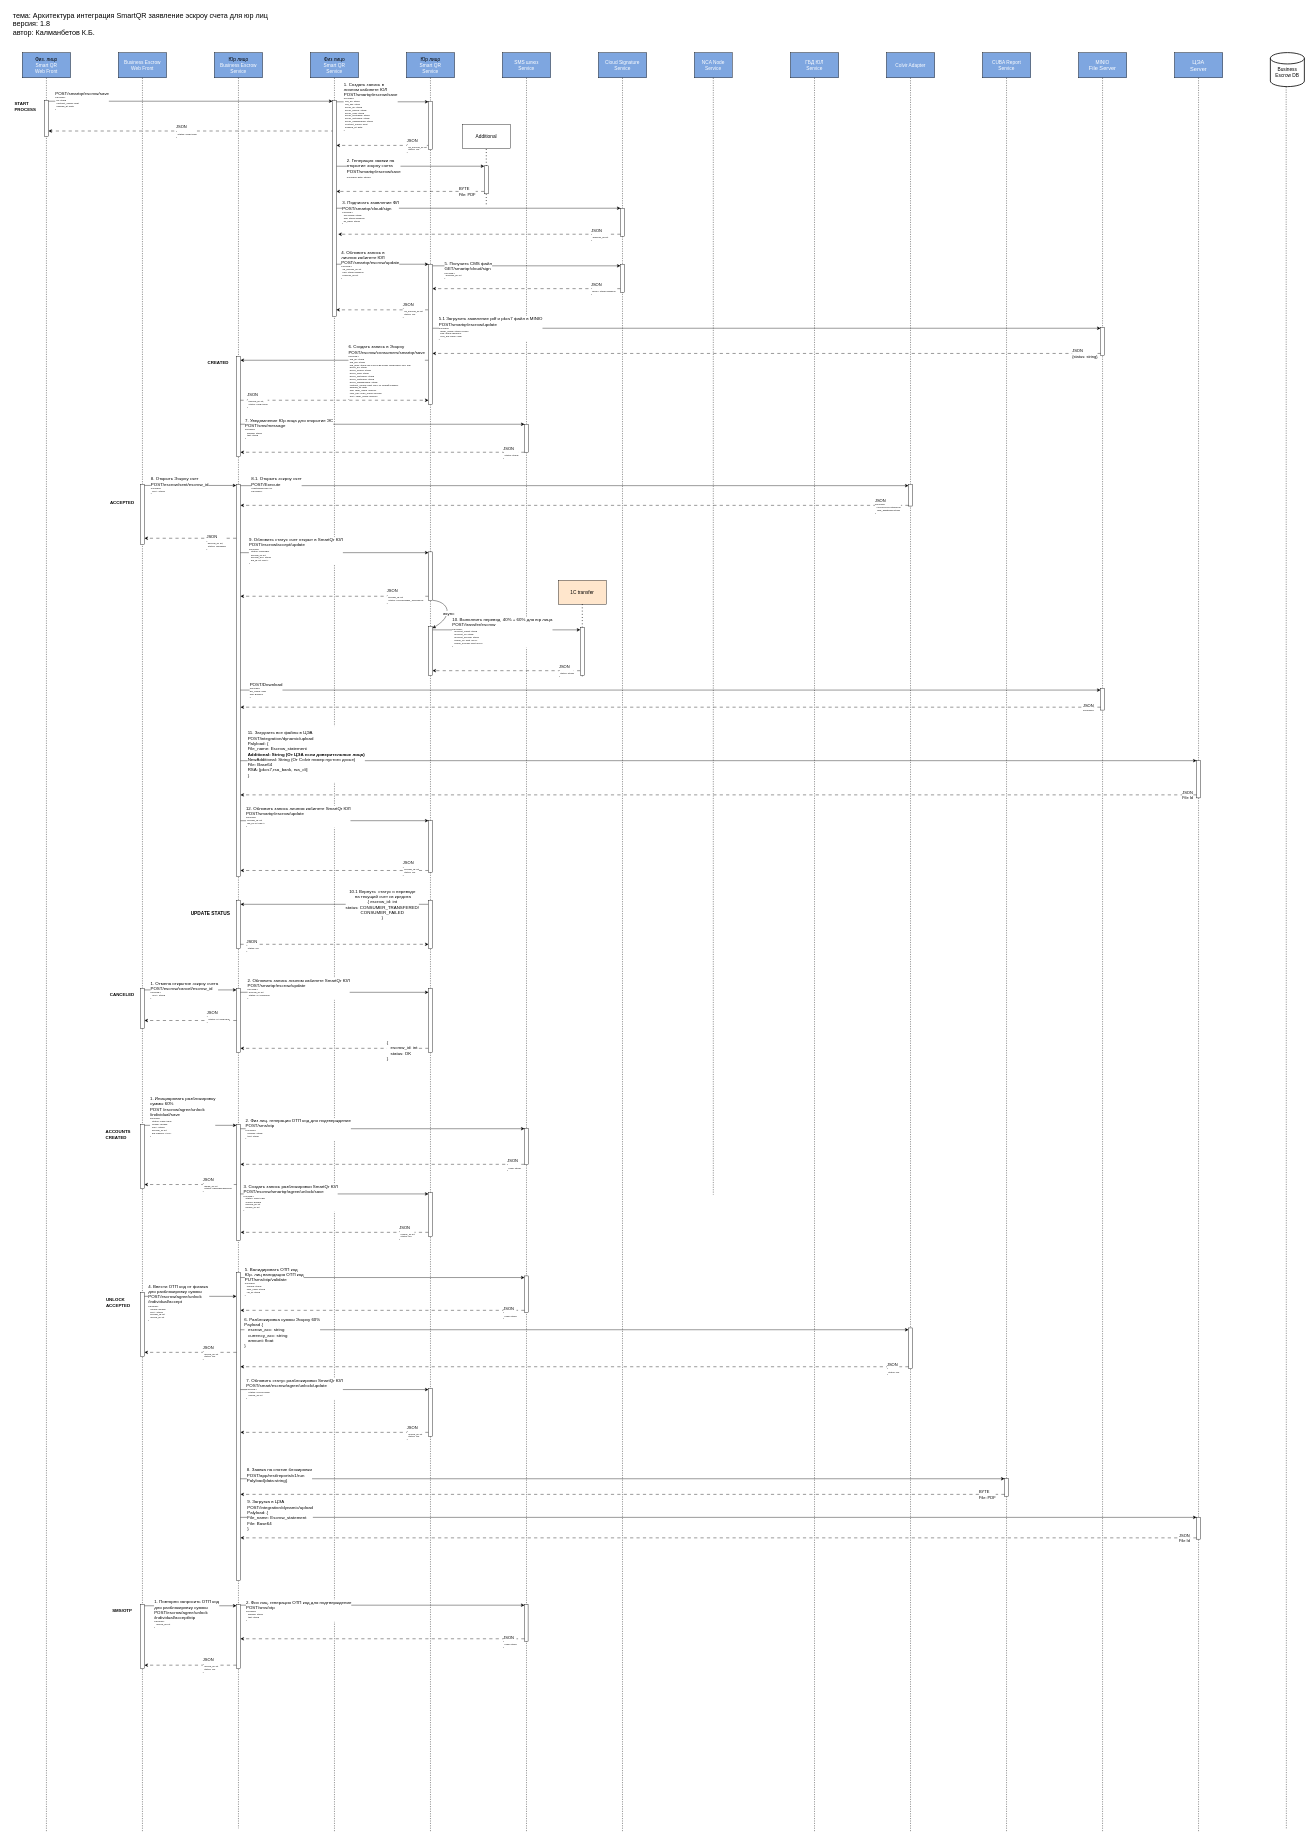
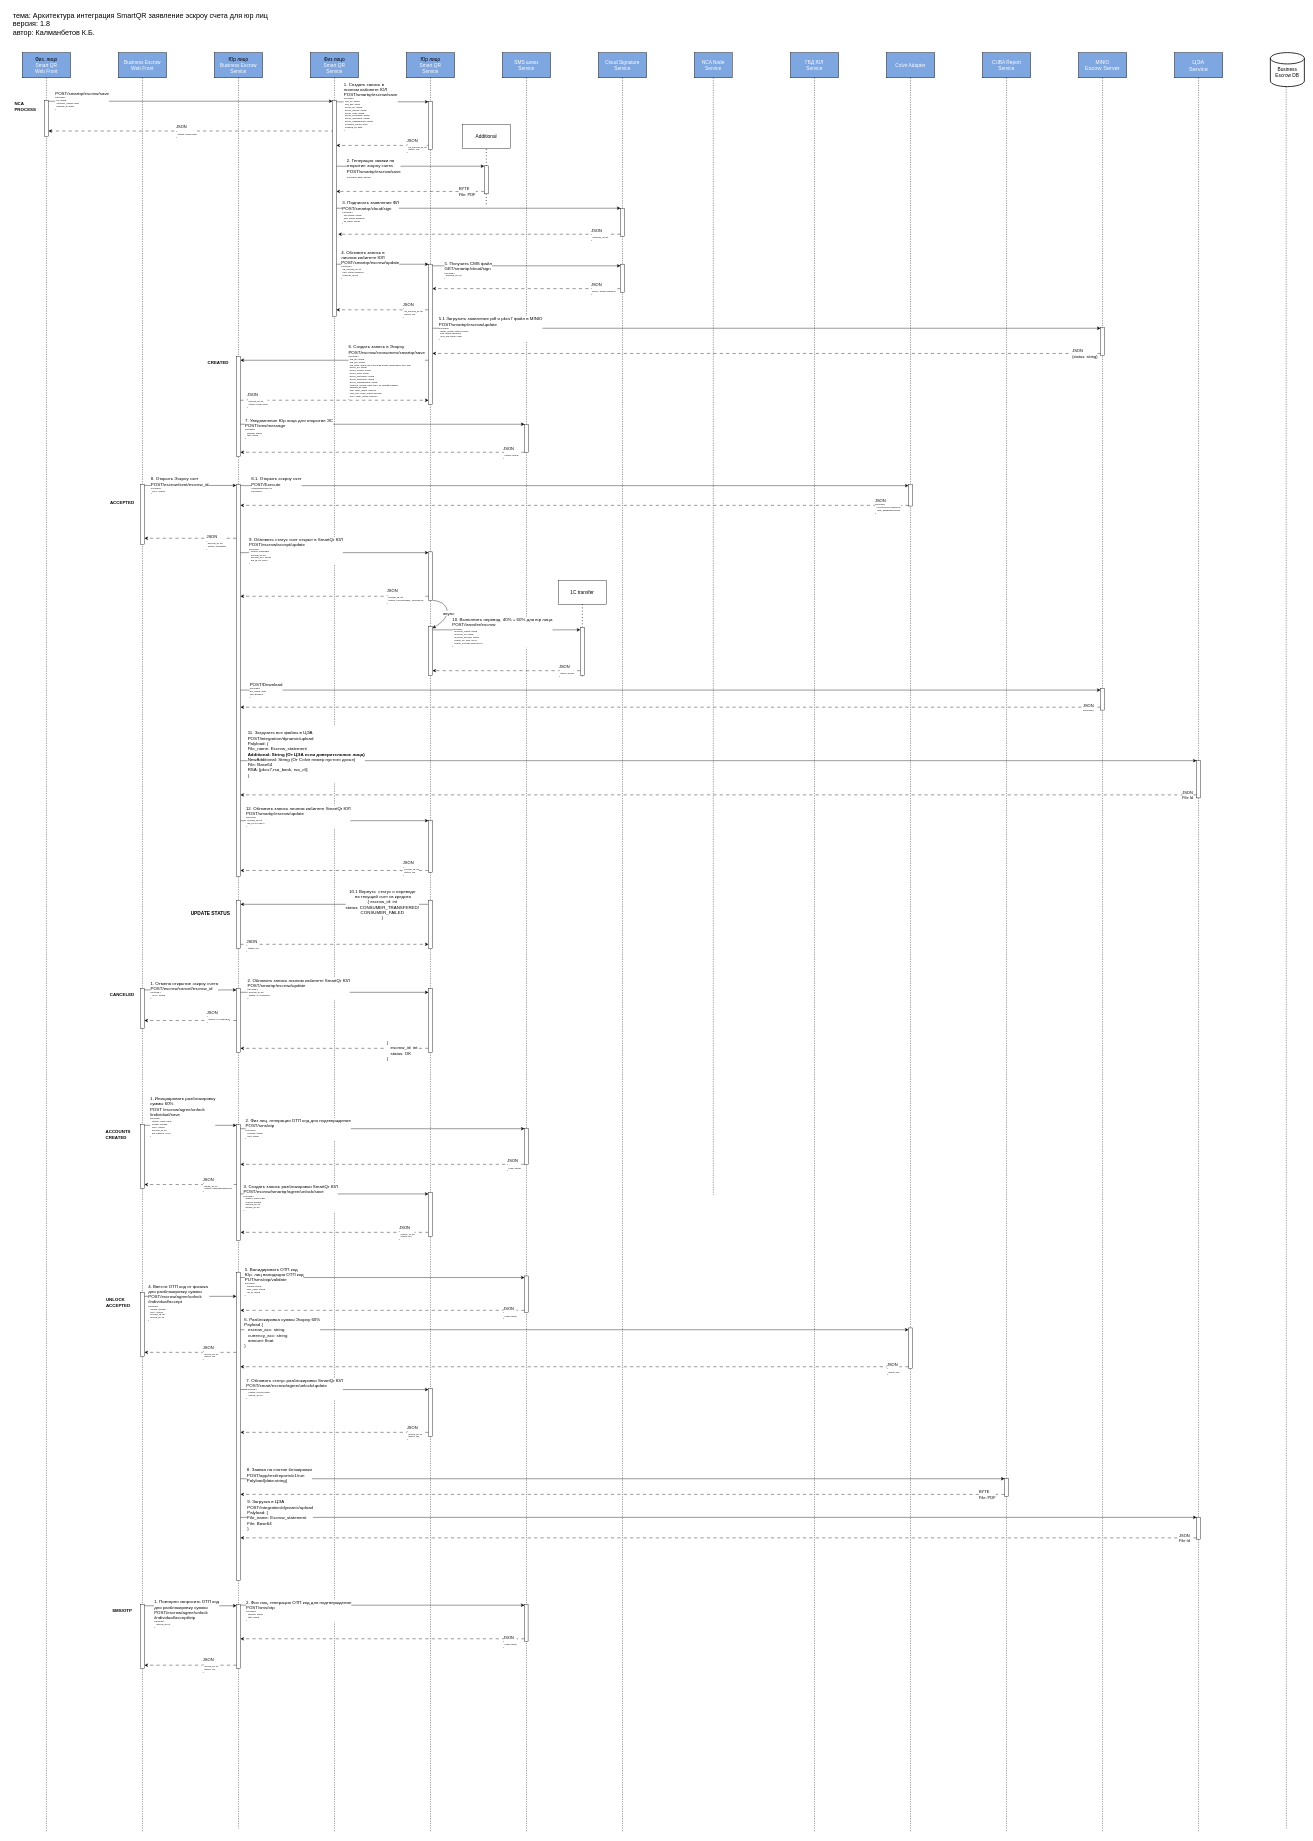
node "MINIOFile Server": label "MINIOFile Server" -> "MINIOEscow Server"
node "ЦЭАServer": label "ЦЭАServer" -> "ЦЭАService"
node "START PROCESS": label "START PROCESS" -> "NCA PROCESS"
node "1C transfer": fillcolor #ffe6cc -> #ffffff
